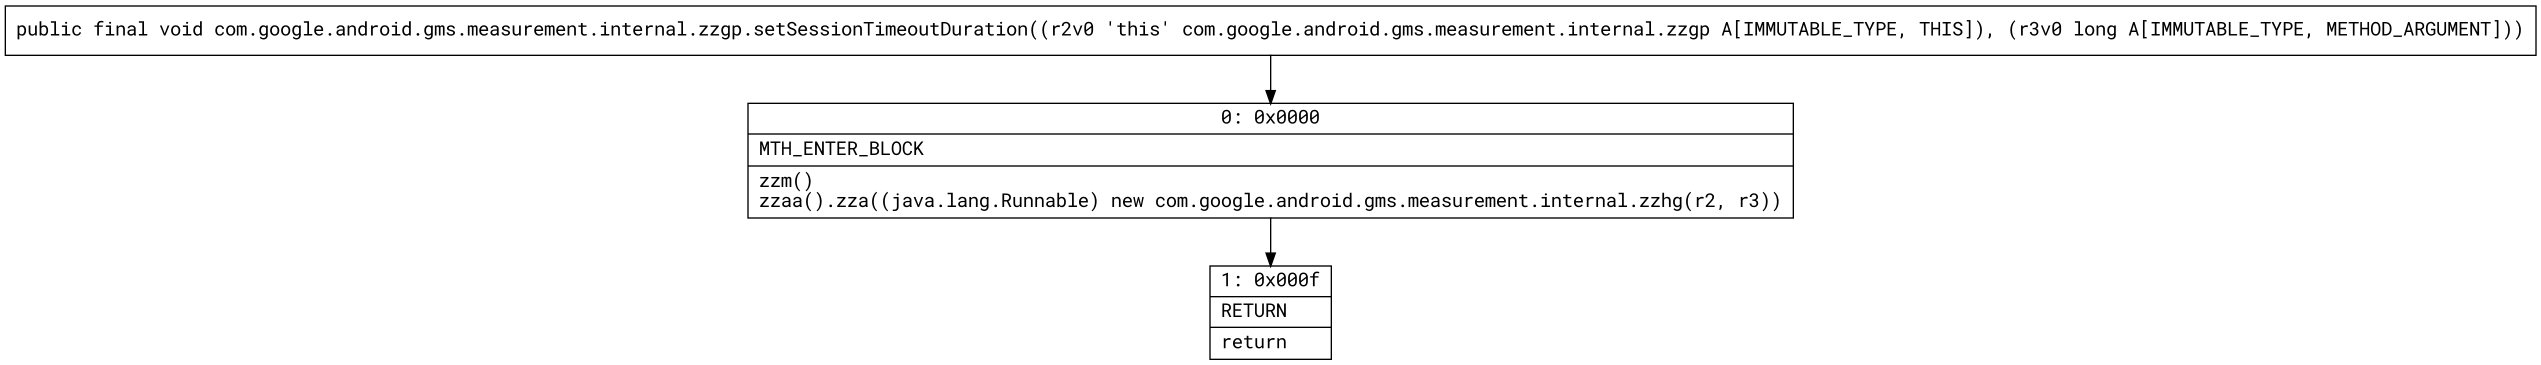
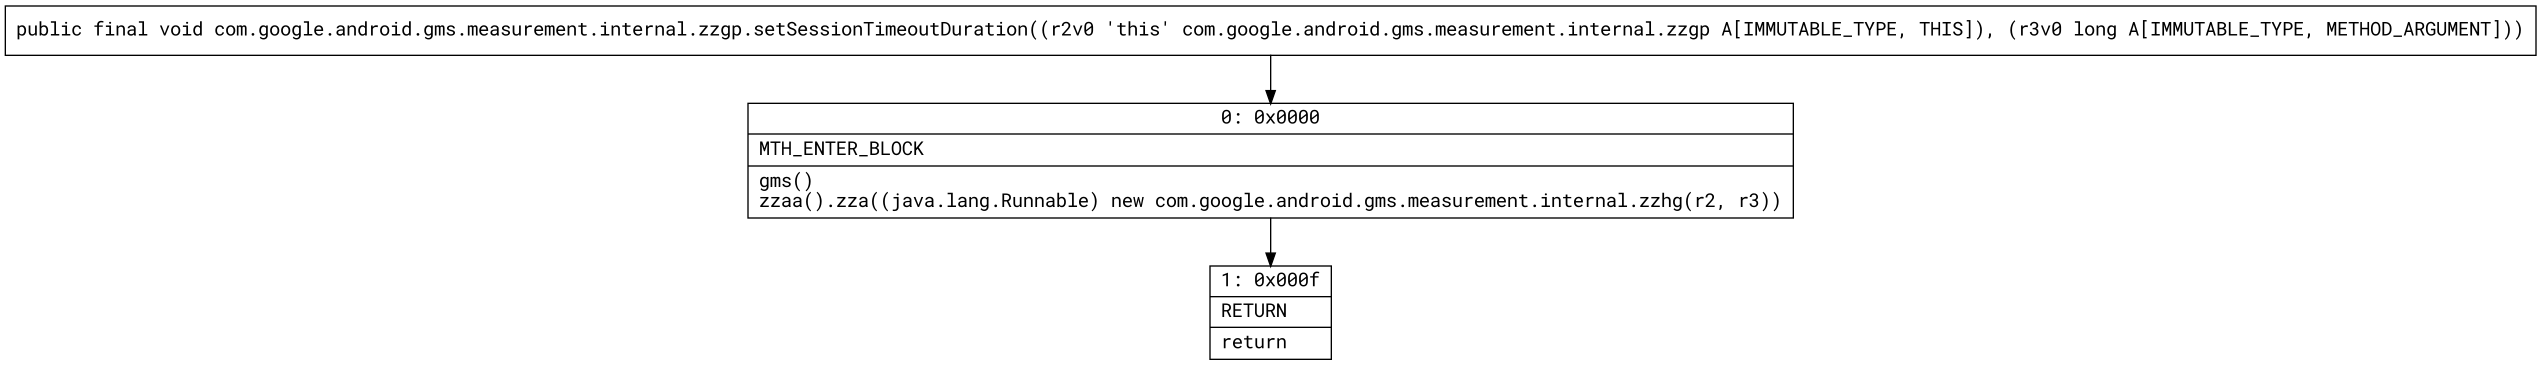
node "0: 0x0000": text "zzm()" -> "gms()"
